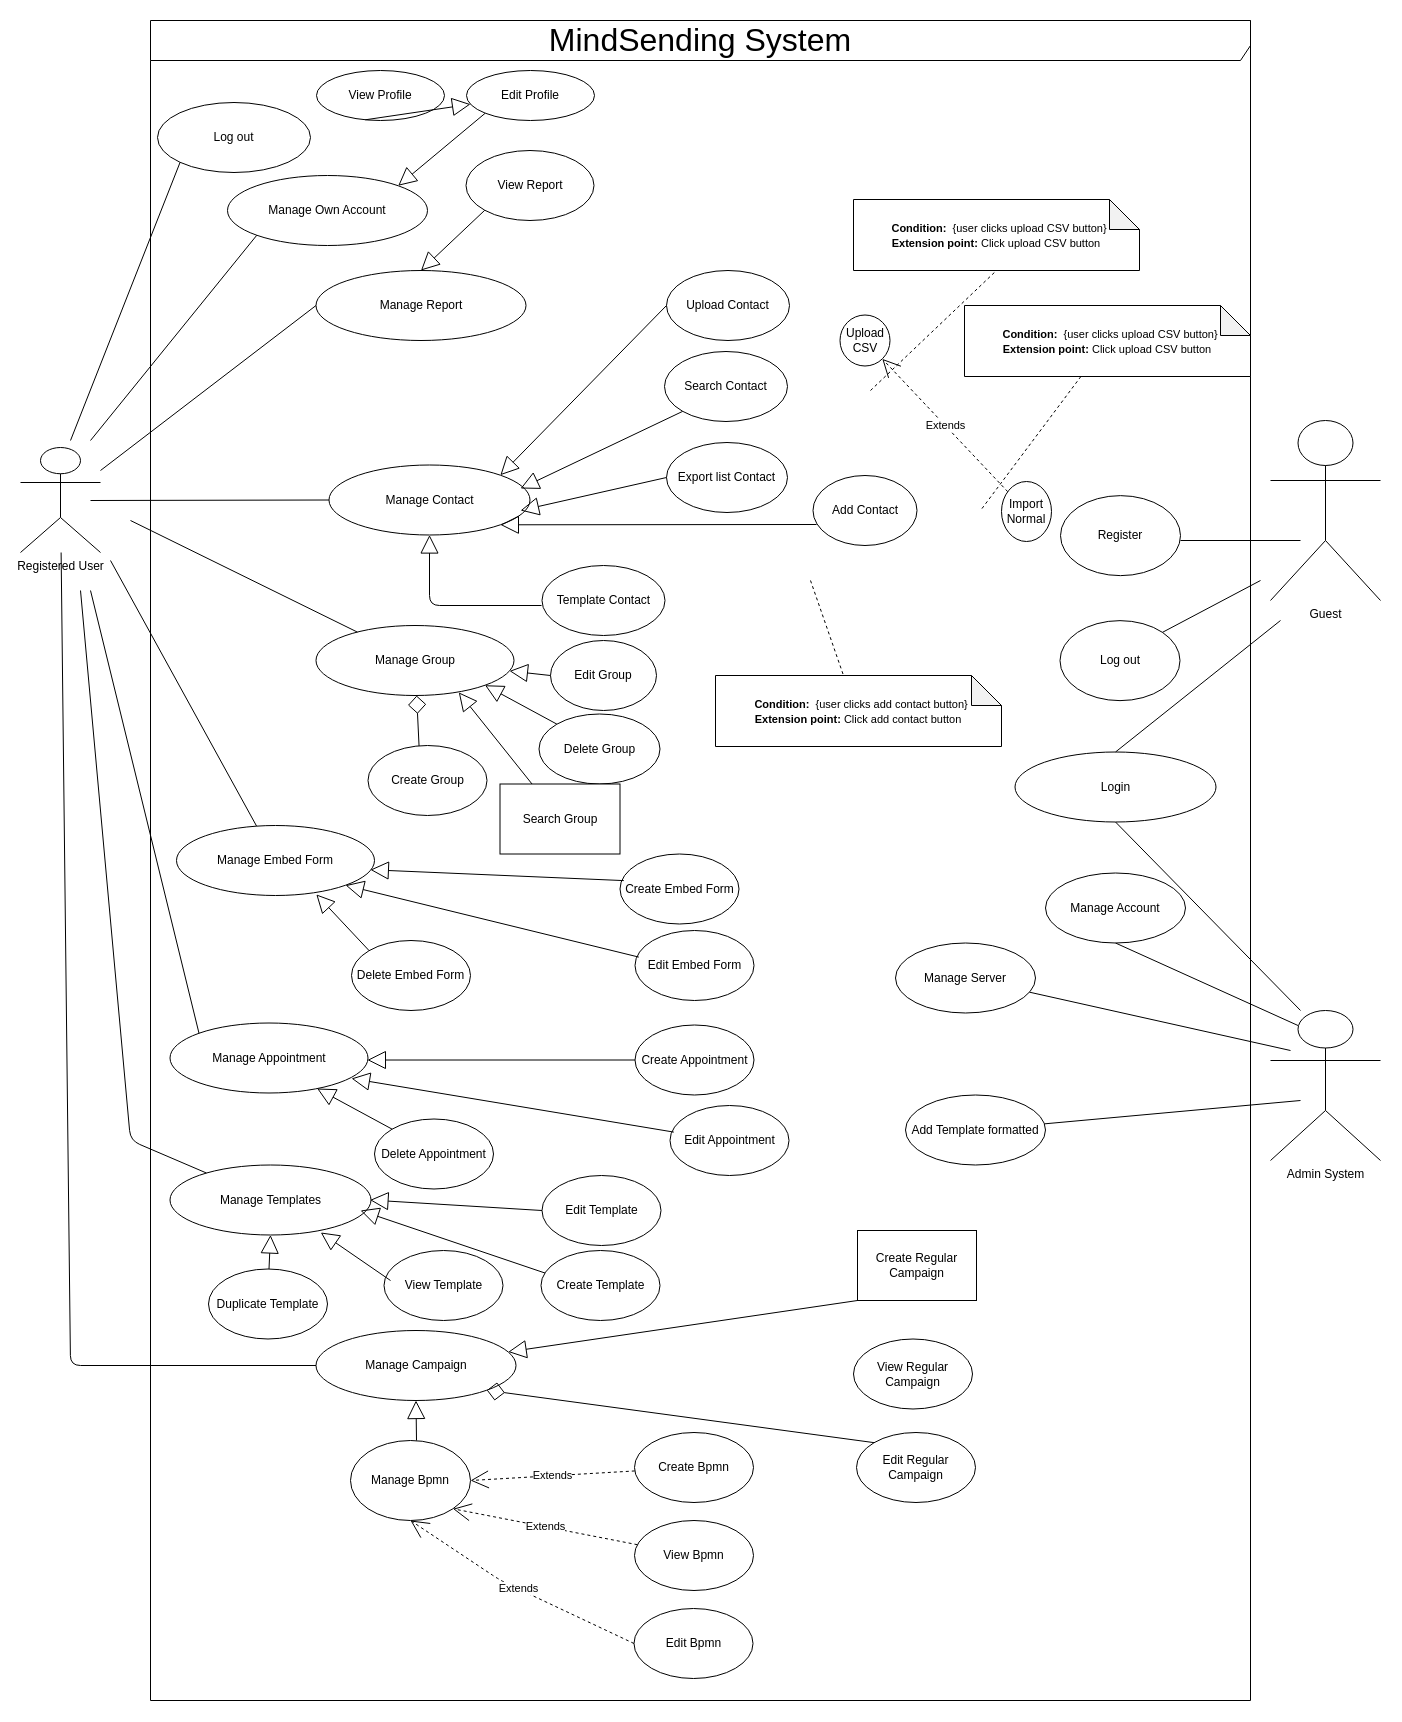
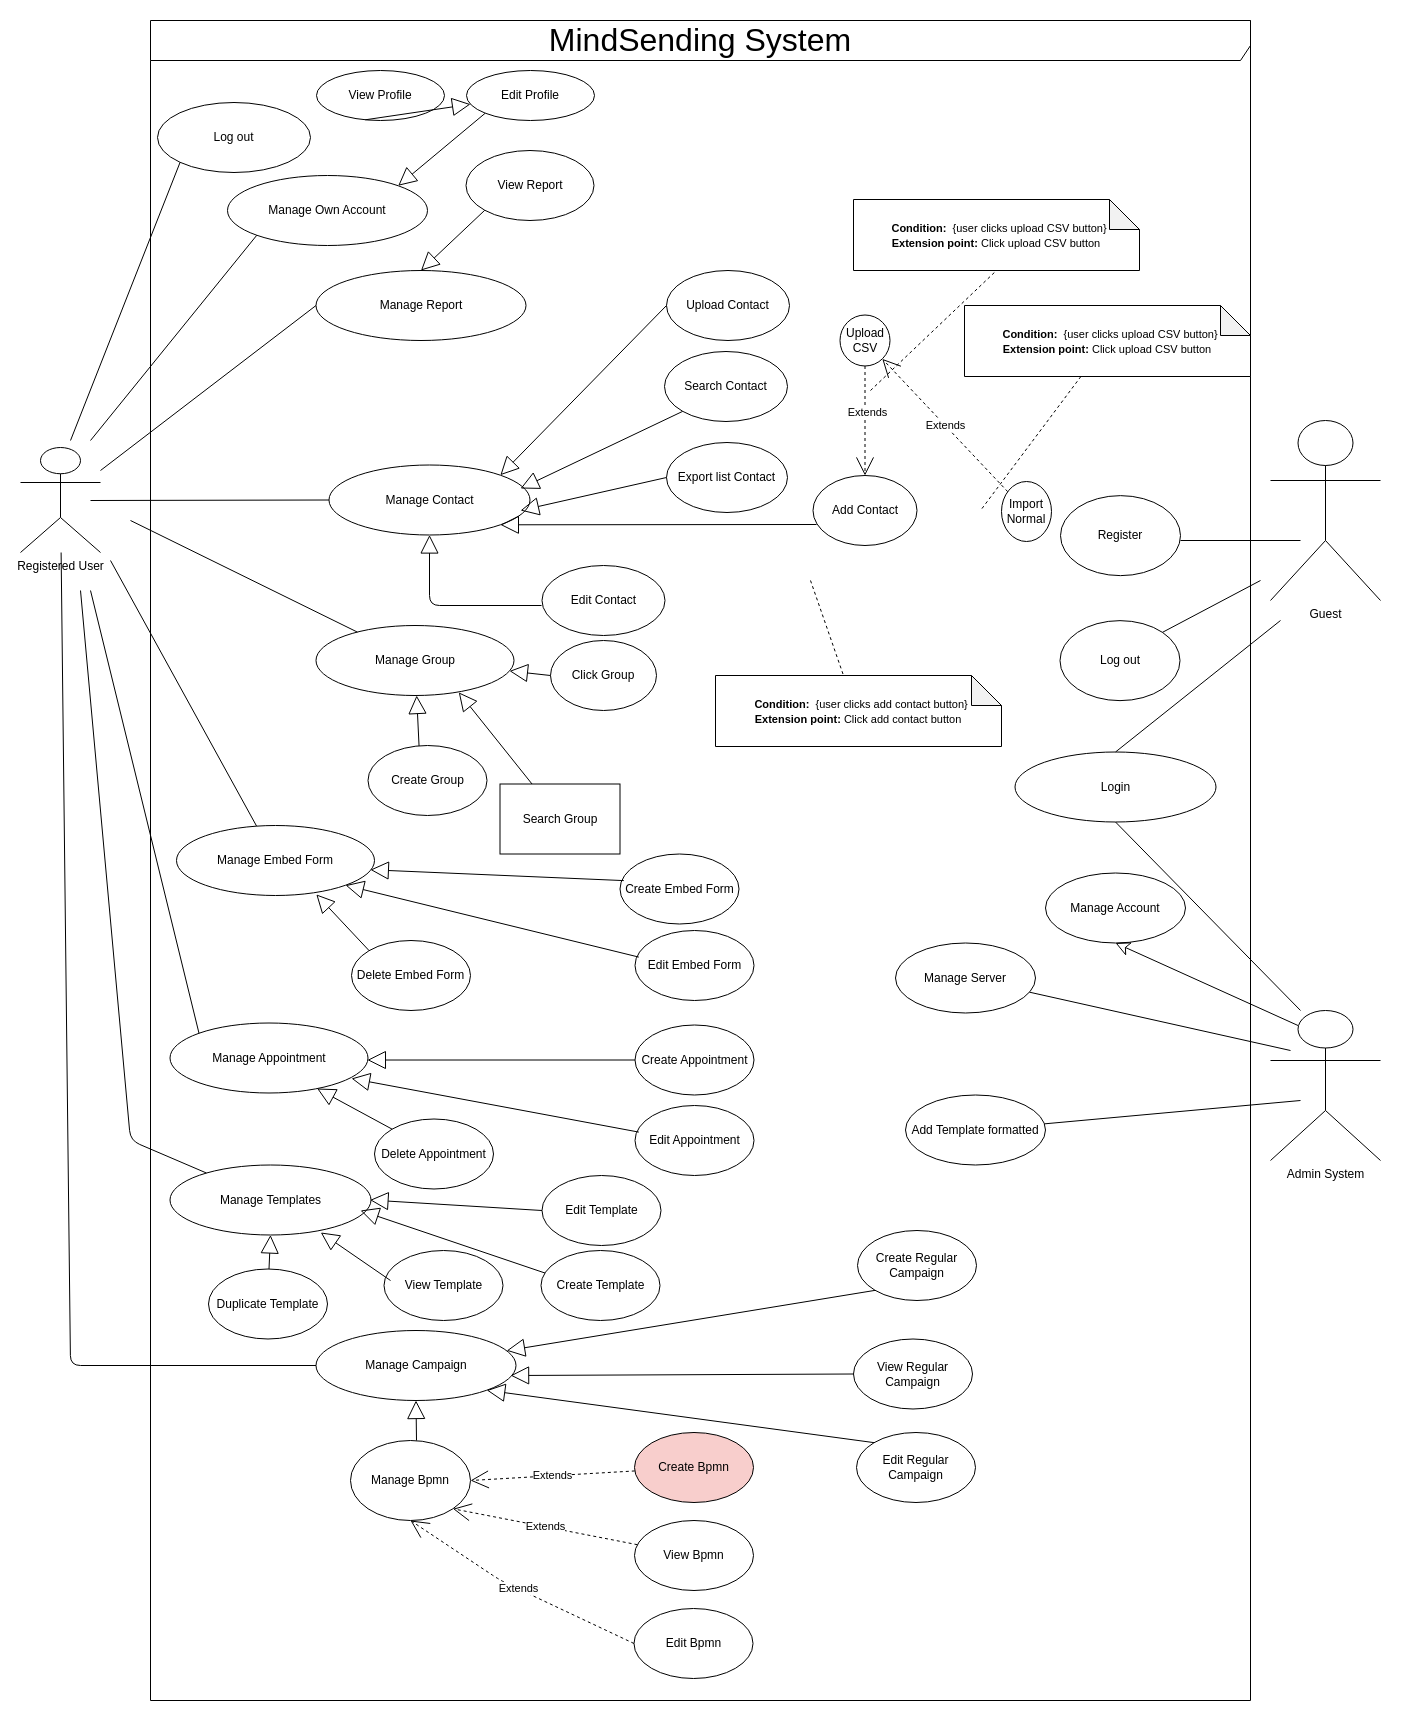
edge "Upload CSV" -> "Add Contact": added, label "Extends"
node "Template Contact": label "Template Contact" -> "Edit Contact"
node "Edit Group": label "Edit Group" -> "Click Group"
edge "Delete Group" -> "Manage Group": removed
edge "Create Group" -> "Manage Group": arrowhead diamond -> block
node "Delete Group": removed
edge "Manage Account" -- "Admin System": arrowhead none -> classic
node "Edit Appointment": moved (730, 1141) -> (695, 1141)
node "Create Regular Campaign": shape rectangle -> ellipse
edge "View Regular Campaign" -> "Manage Campaign": added
edge "Edit Regular Campaign" -> "Manage Campaign": arrowhead diamond -> block
node "Create Bpmn": fillcolor #ffffff -> #f8cecc
